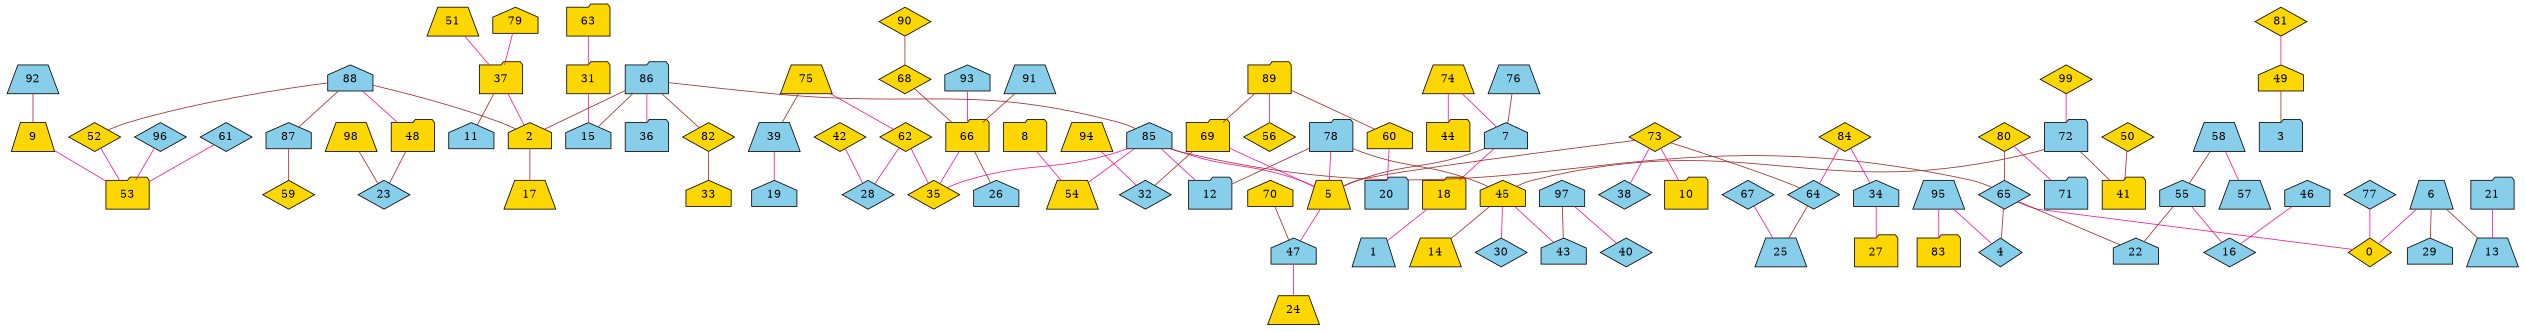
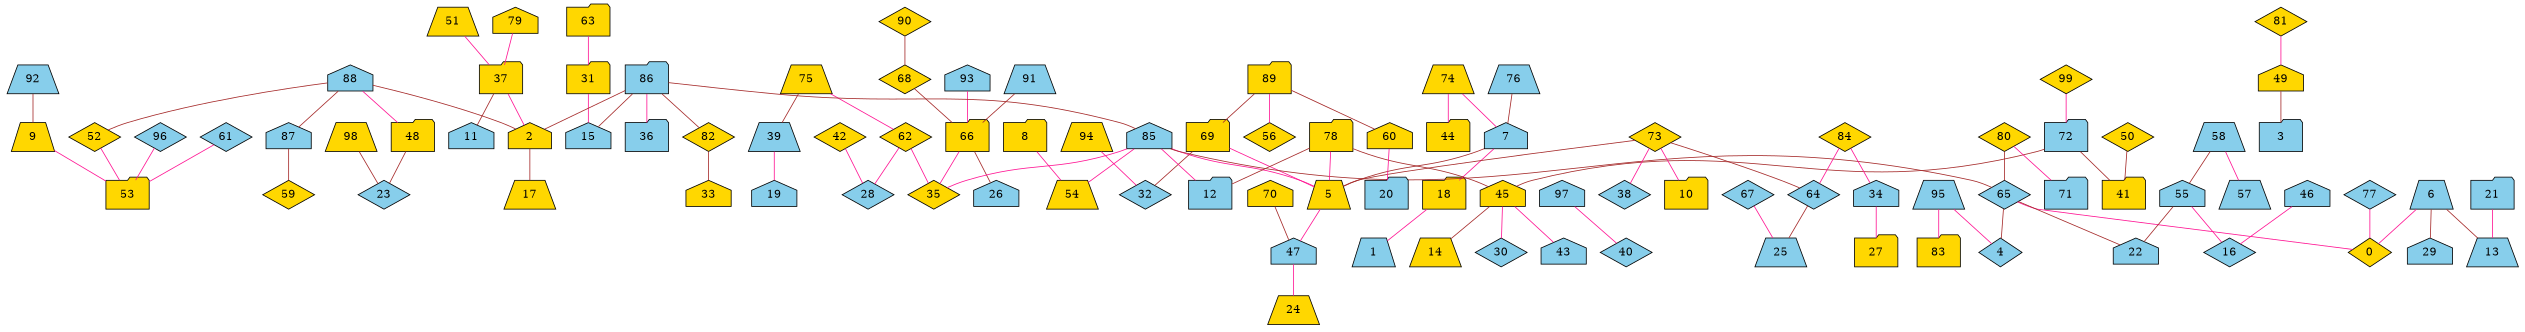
node "78": fillcolor skyblue -> gold
edge "97" -- "43": removed
